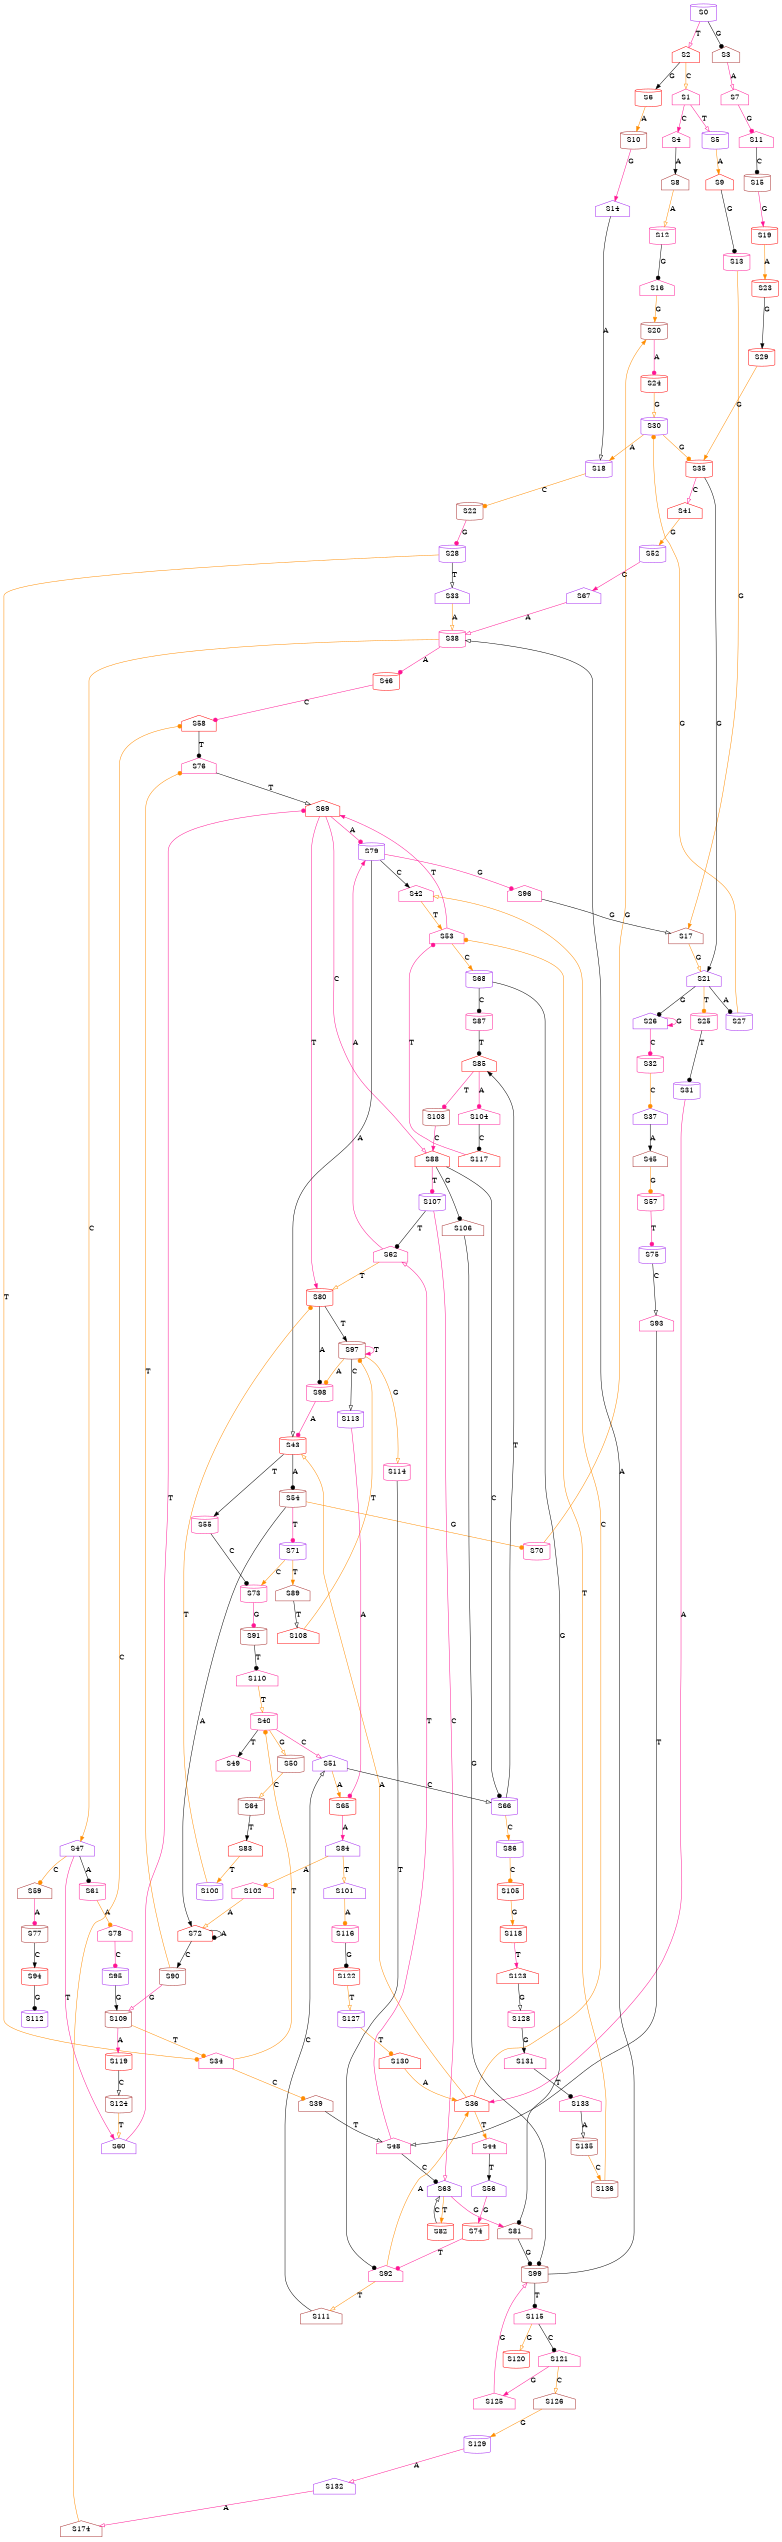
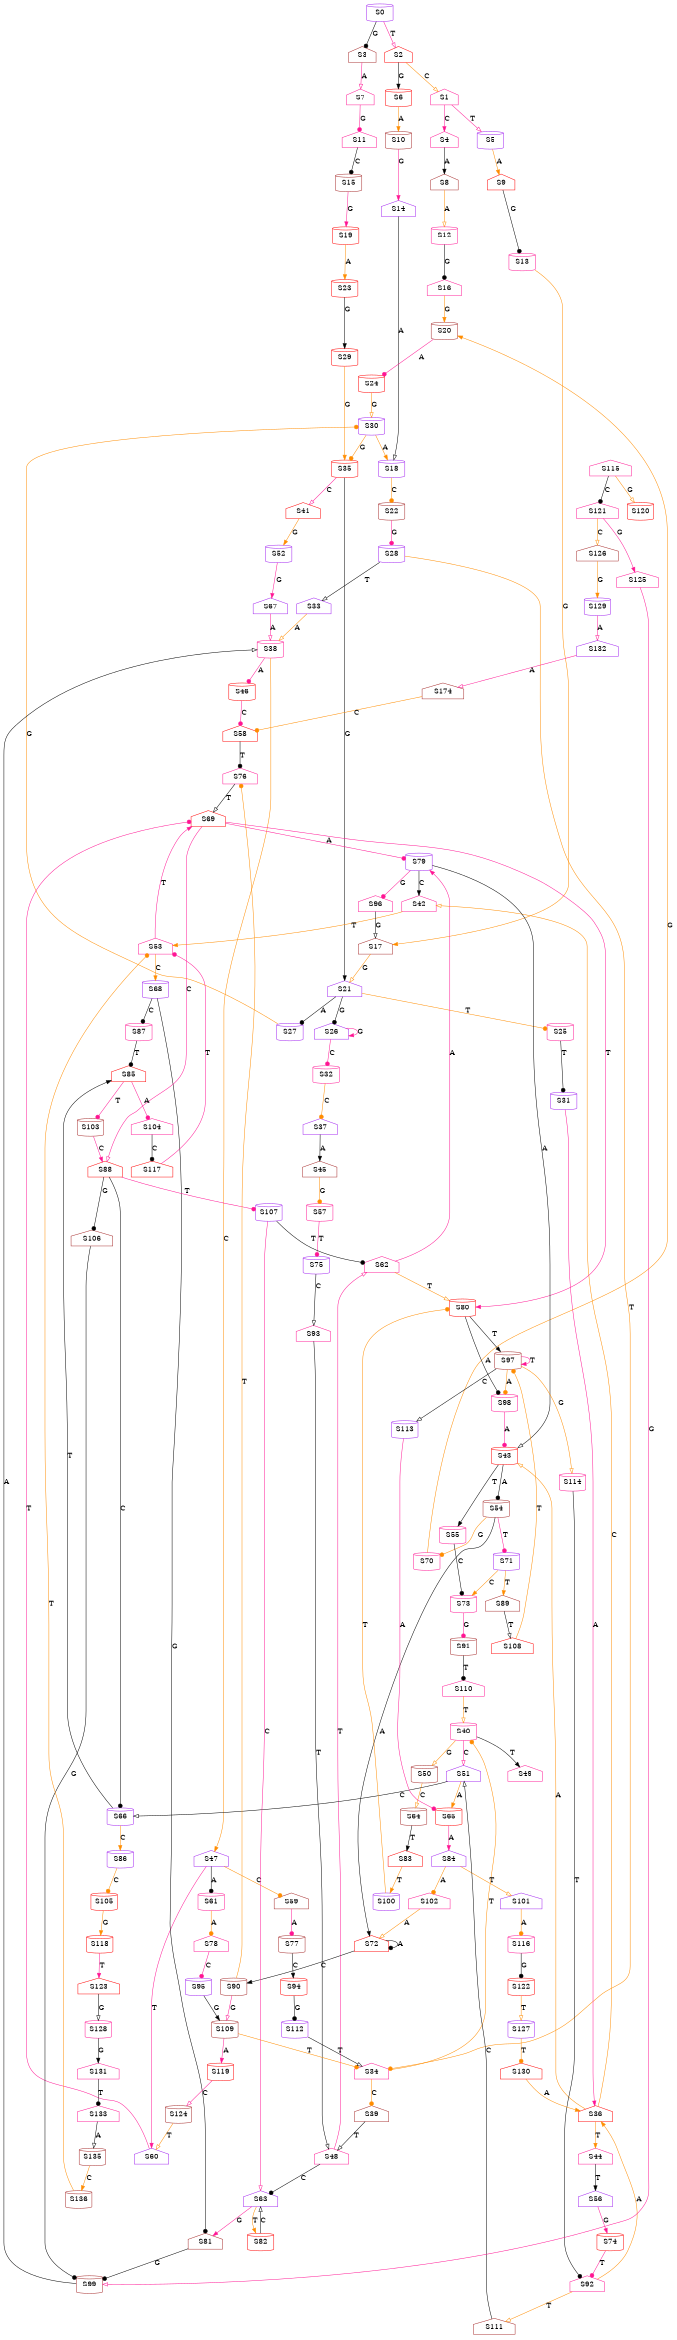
edge "S112" -> "S34": added, label "T"
edge "S119" -> "S124": color black -> deeppink
edge "S99" -> "S115": removed, label "T"
